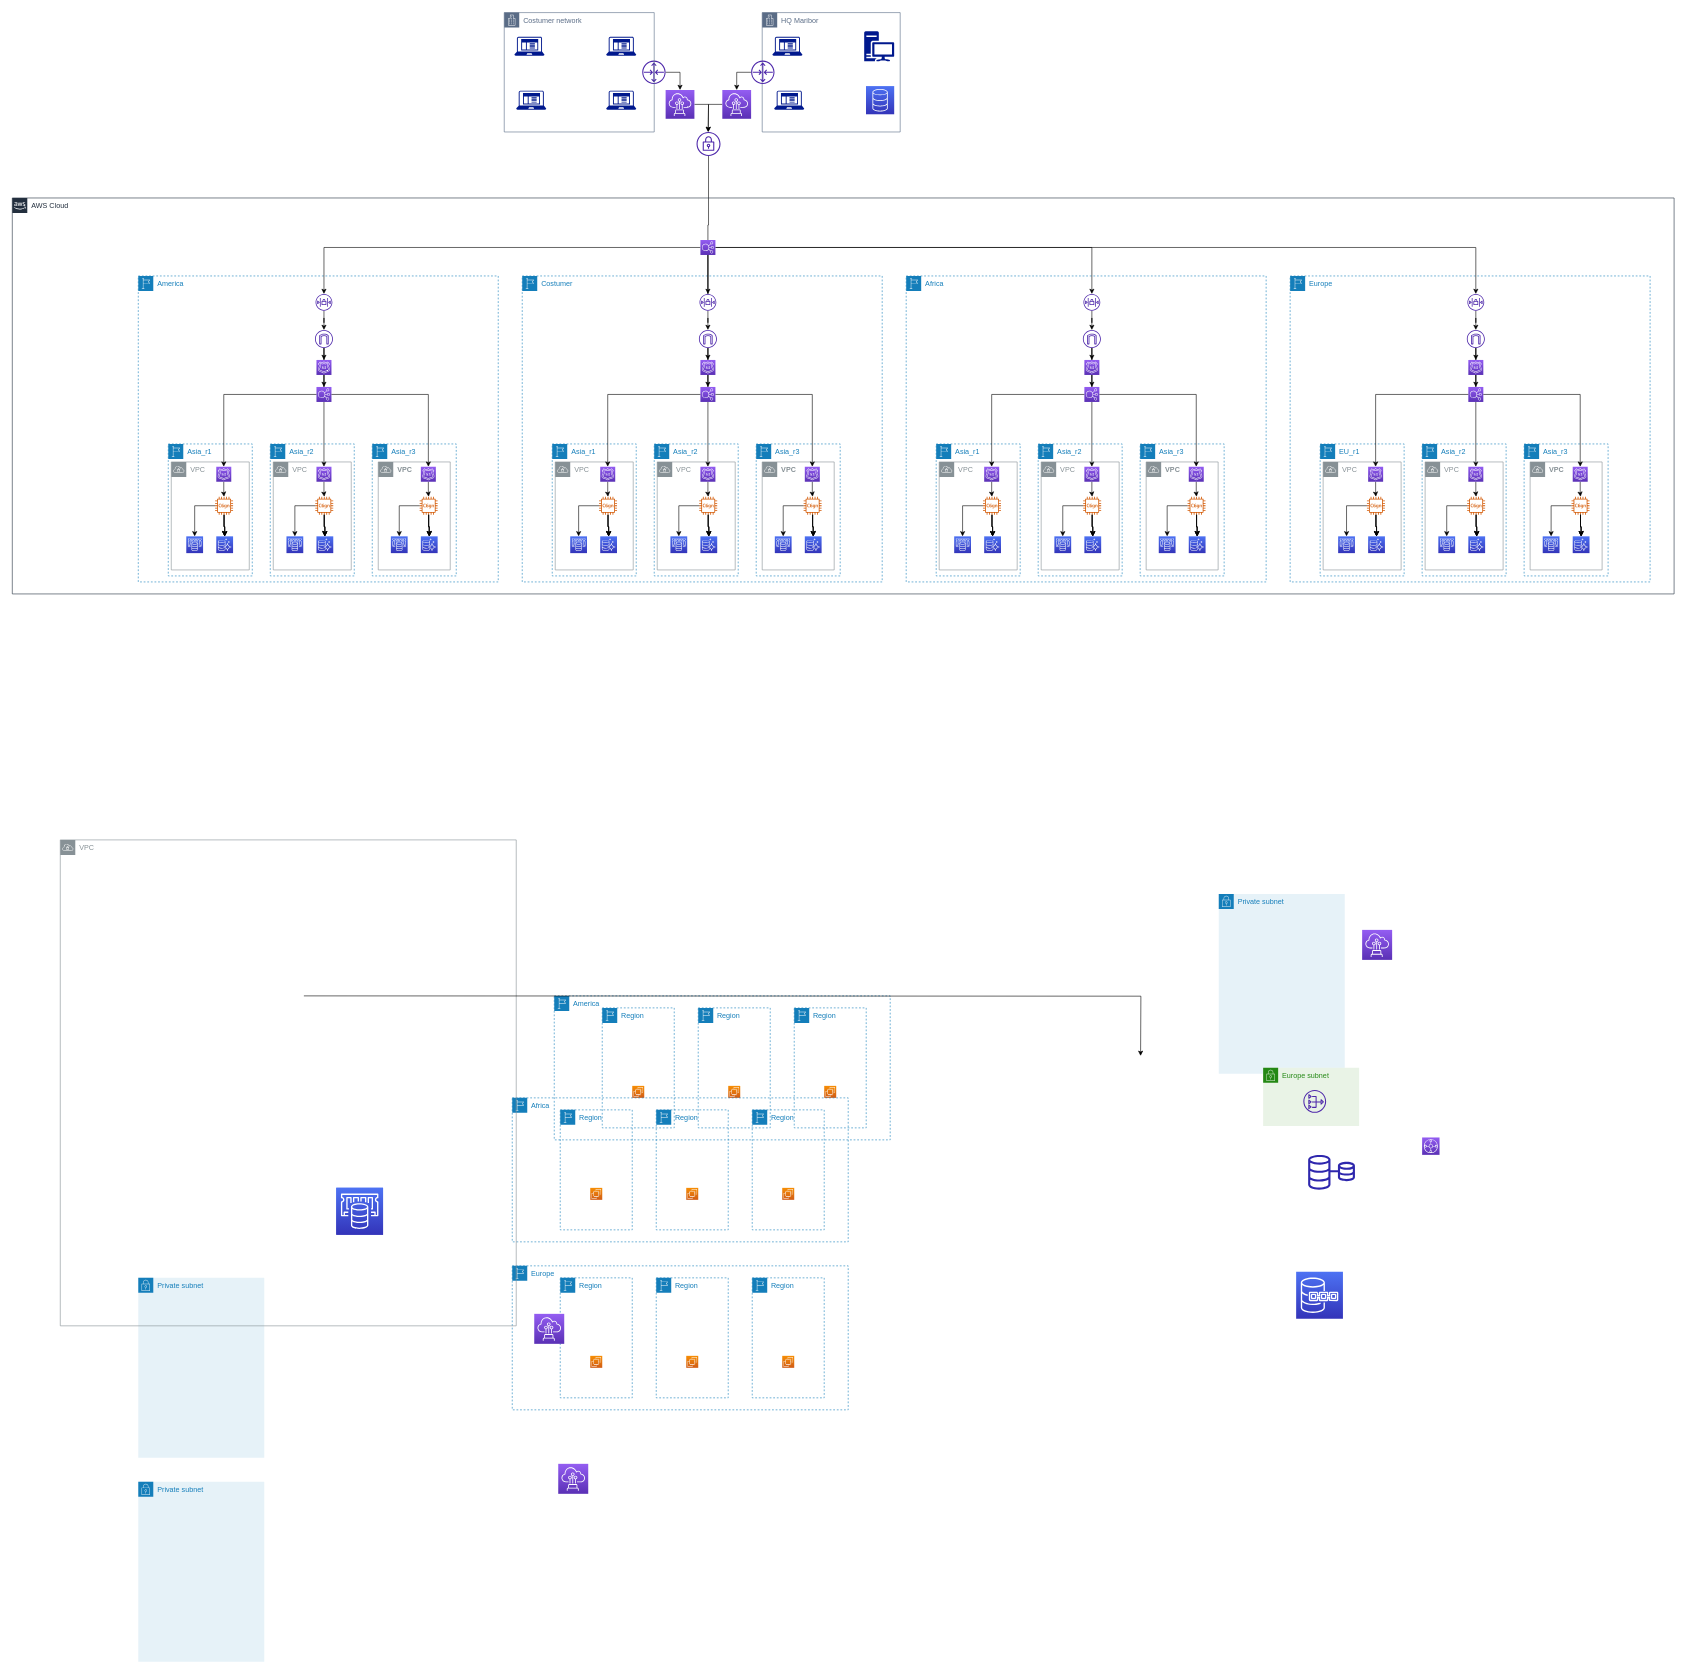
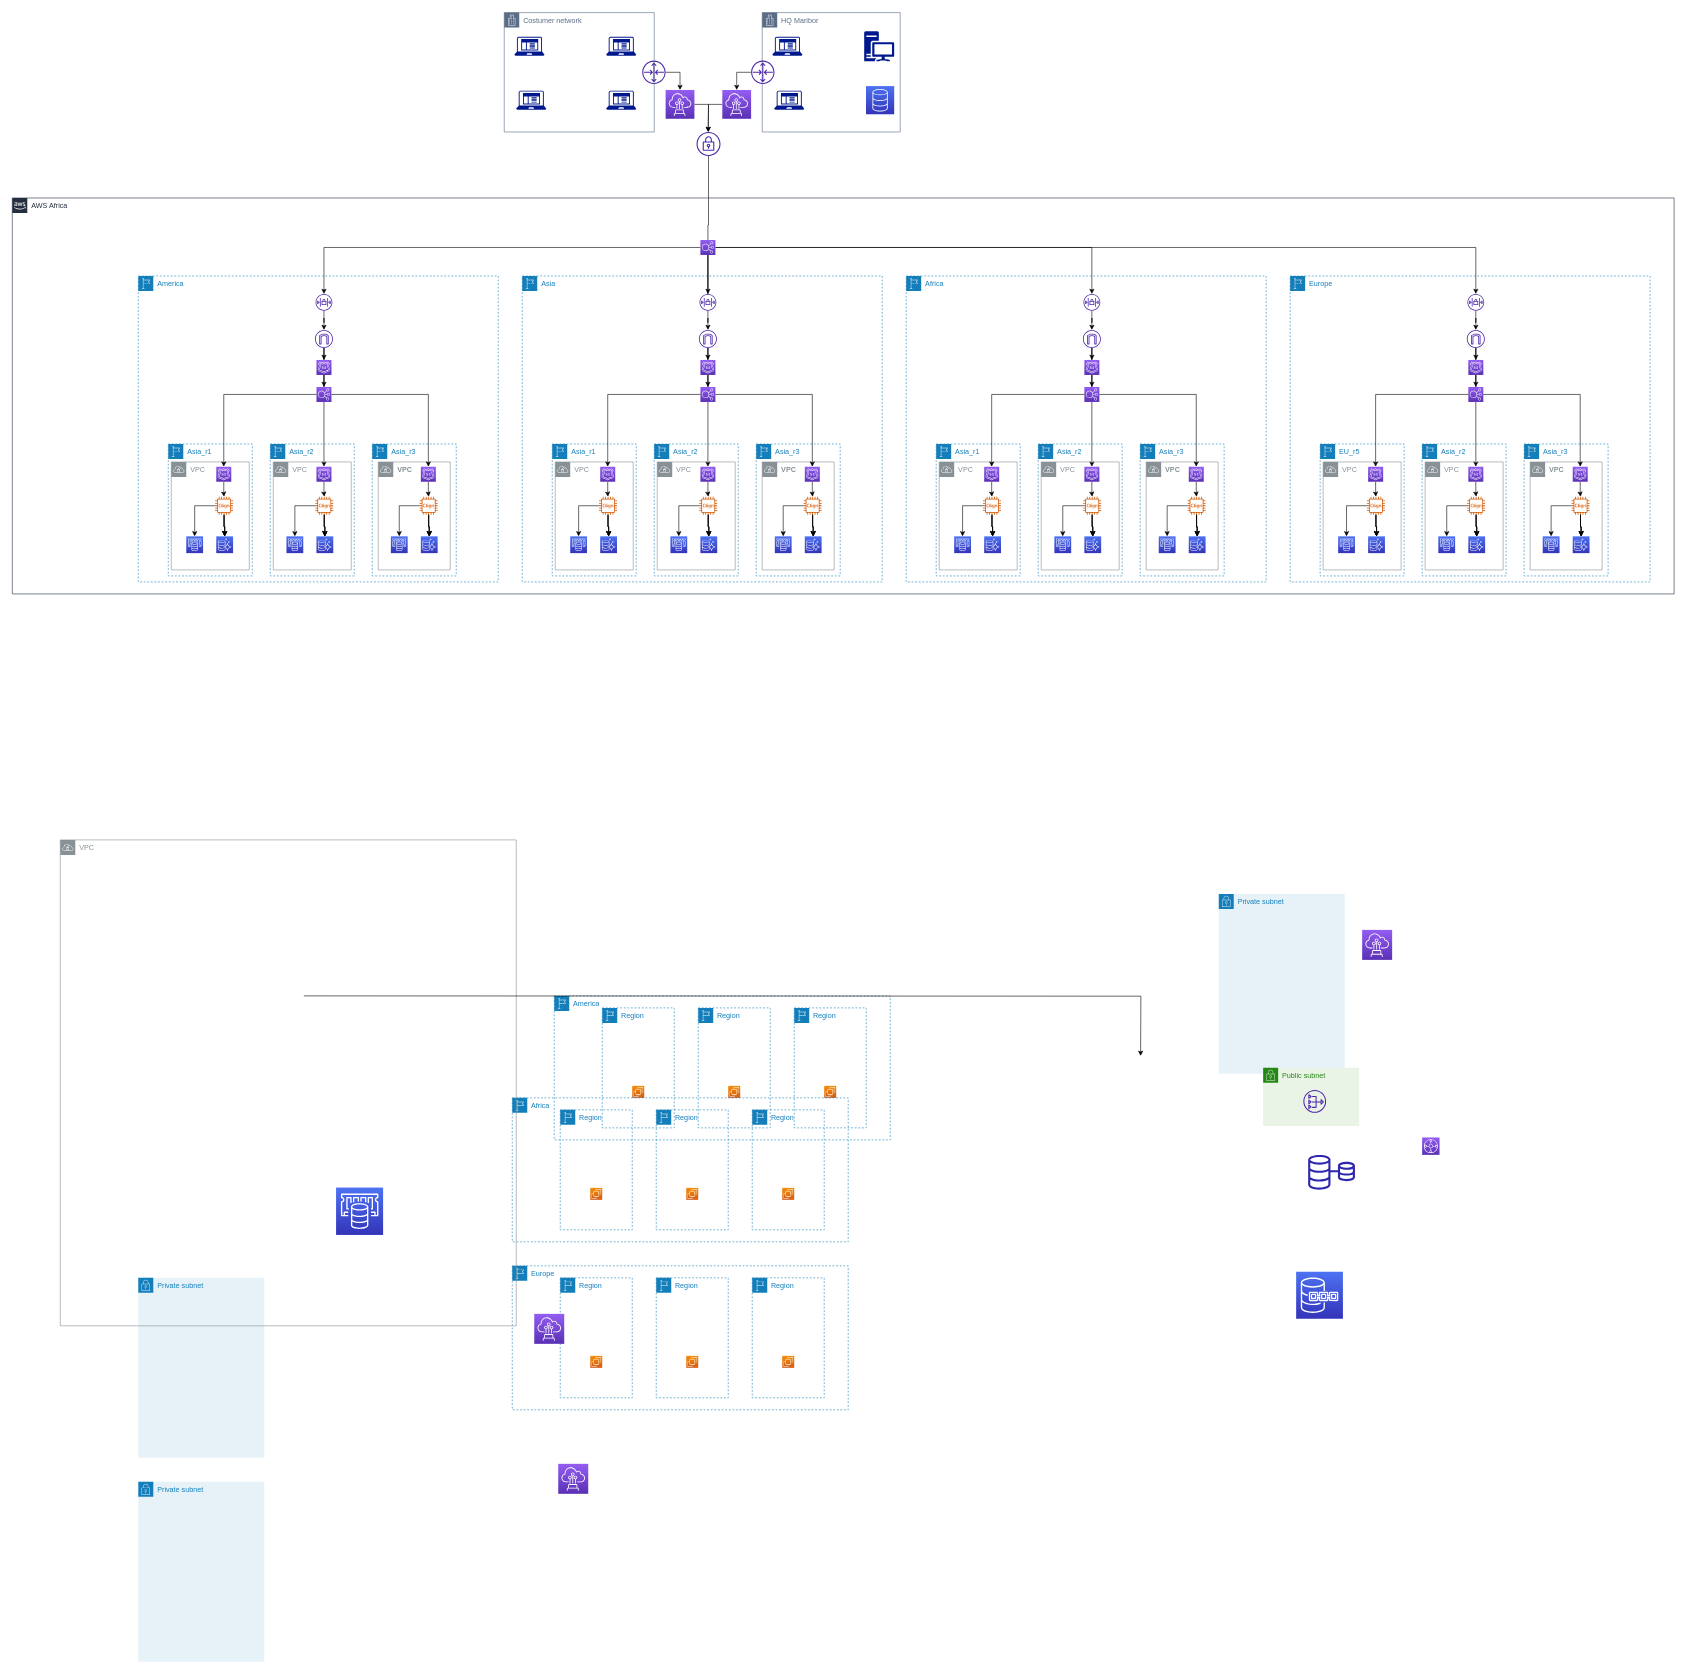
node "AWS Cloud": label "AWS Cloud" -> "AWS Africa"
node "Costumer": label "Costumer" -> "Asia"
node "EU_r1": label "EU_r1" -> "EU_r5"
node "Europe subnet": label "Europe subnet" -> "Public subnet"
